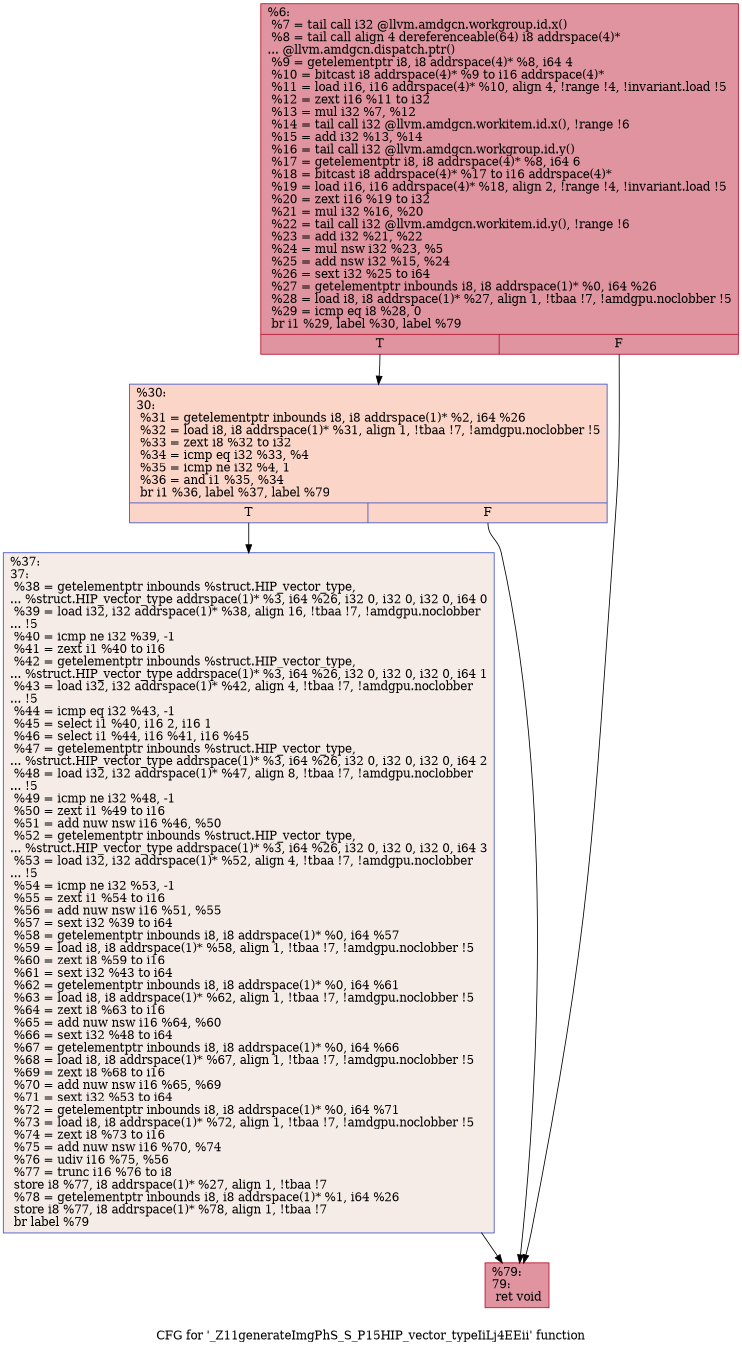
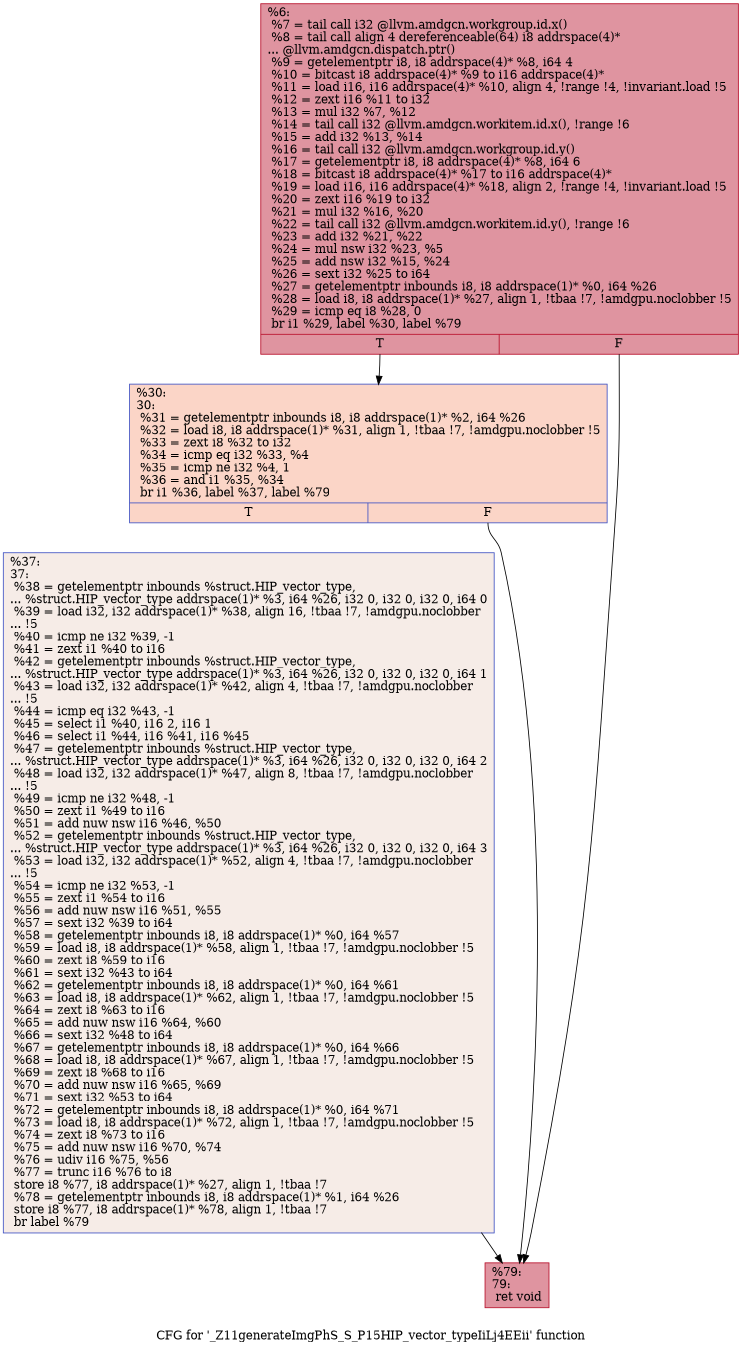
edge "%30:" -> "%37:": removed
